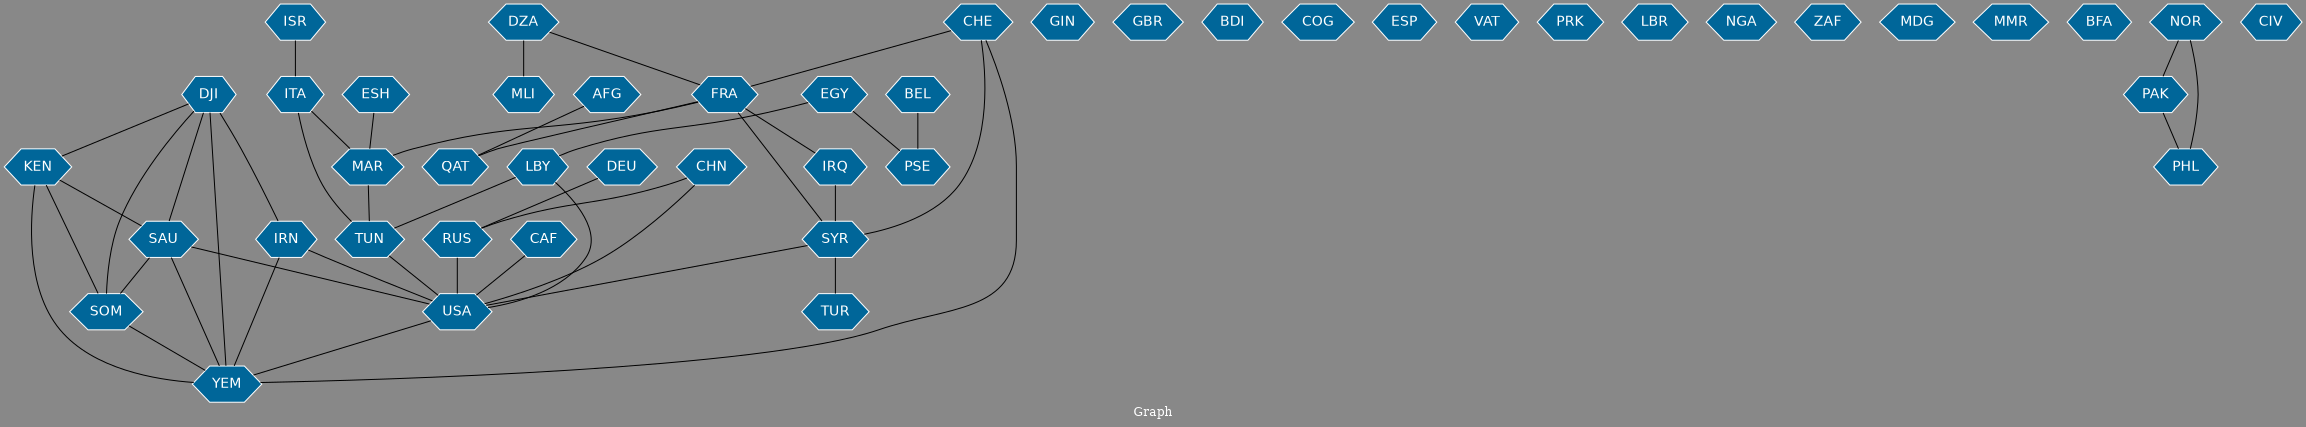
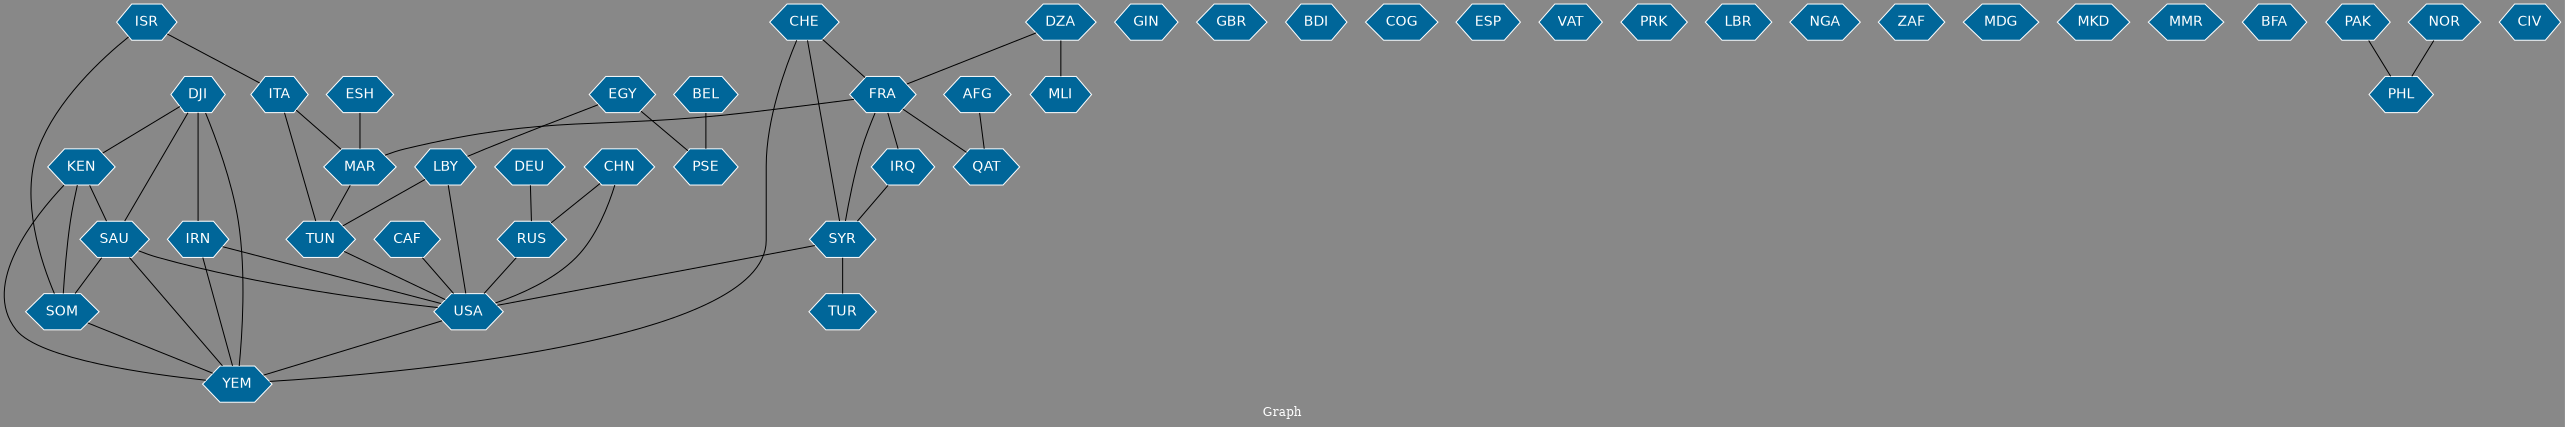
node "MKD": added
edge "NOR" -- "PAK": removed
edge "DJI" -- "SOM": now "ISR" -- "SOM"
